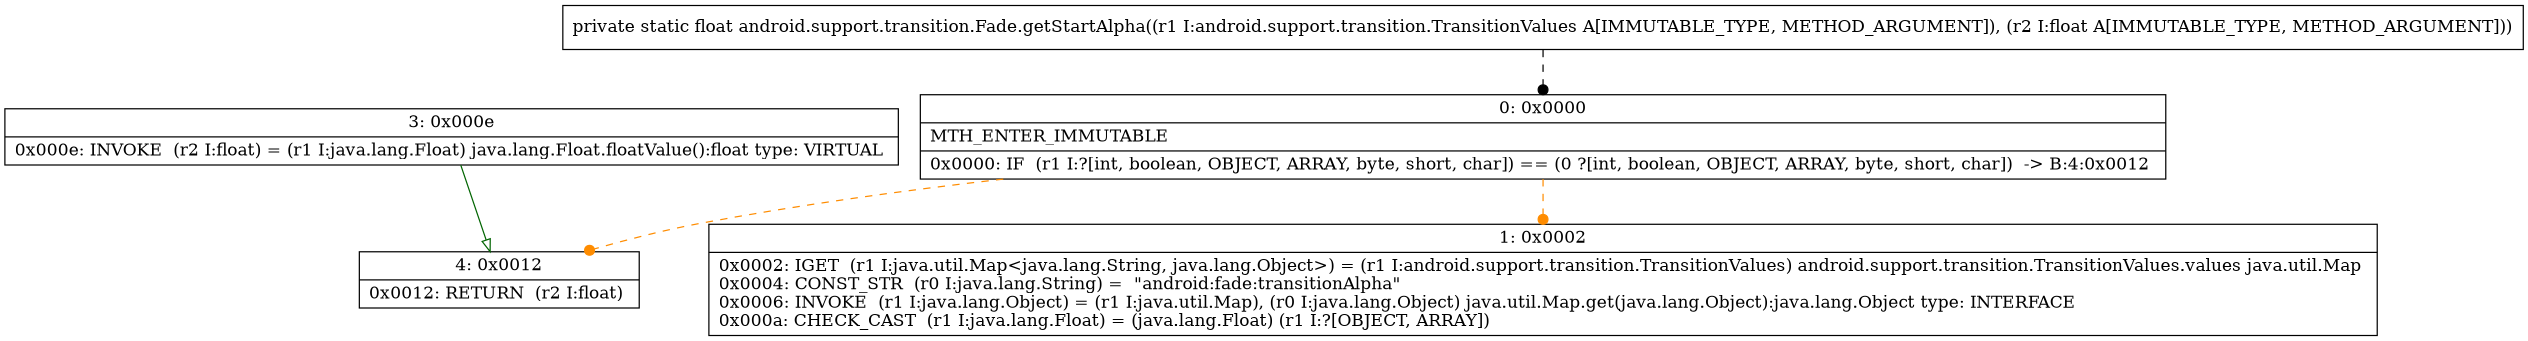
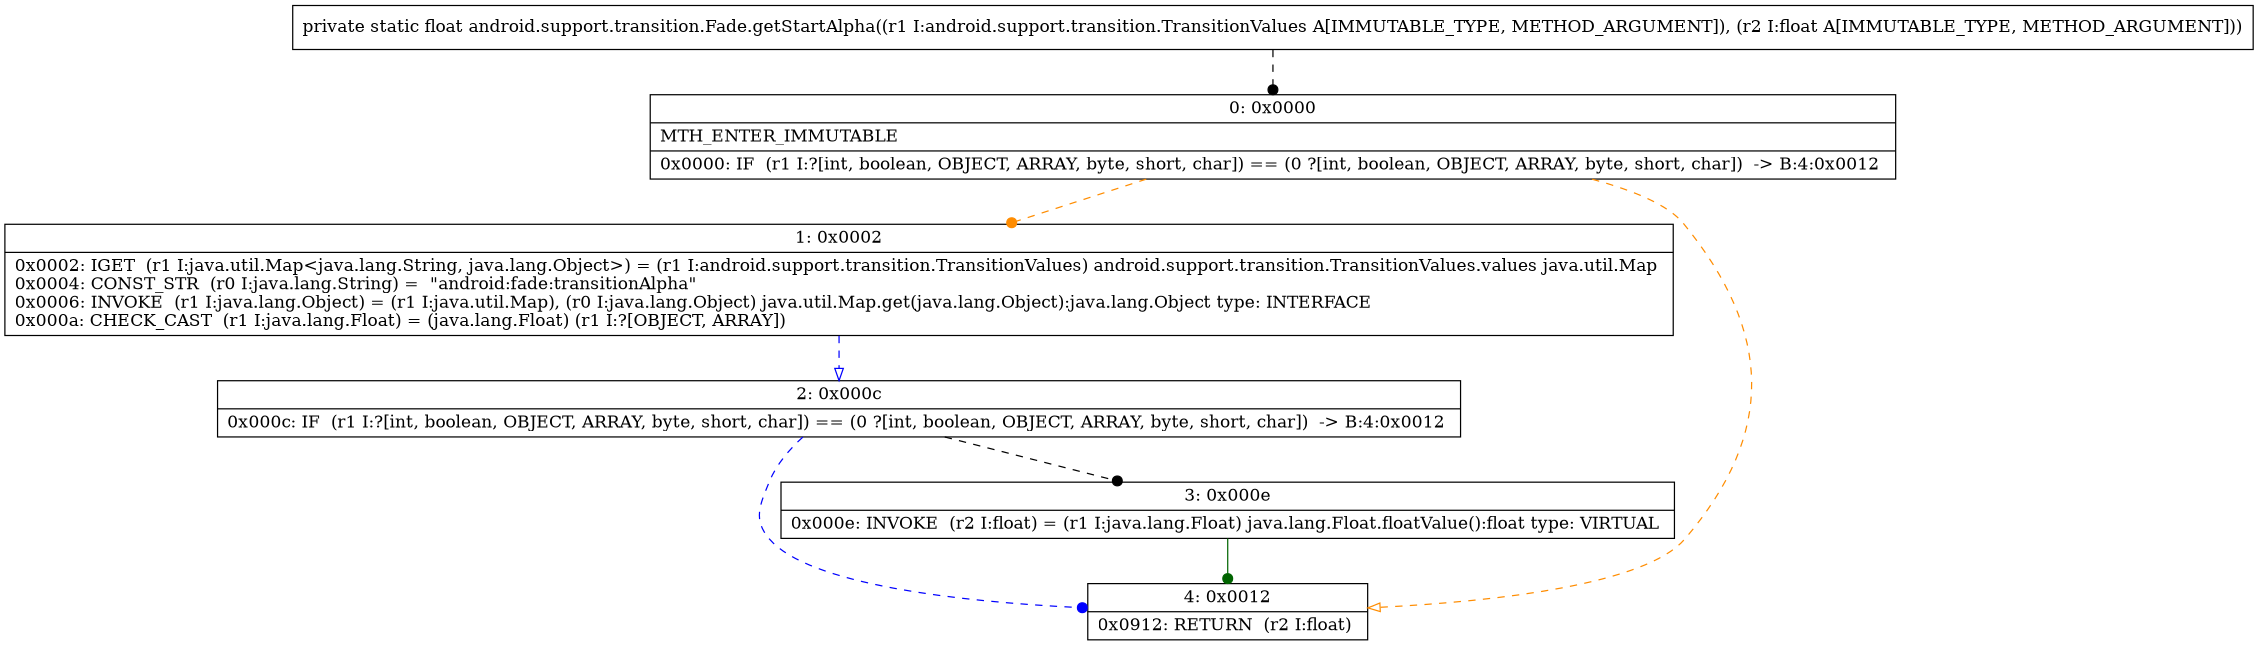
edge "3: 0x000e" -> "4: 0x0012": arrowhead onormal -> dot
edge "0: 0x0000" -> "4: 0x0012": arrowhead dot -> onormal
node "4: 0x0012": text "0x0012: RETURN  (r2 I:float)" -> "0x0912: RETURN  (r2 I:float)"
node "2: 0x000c": added
